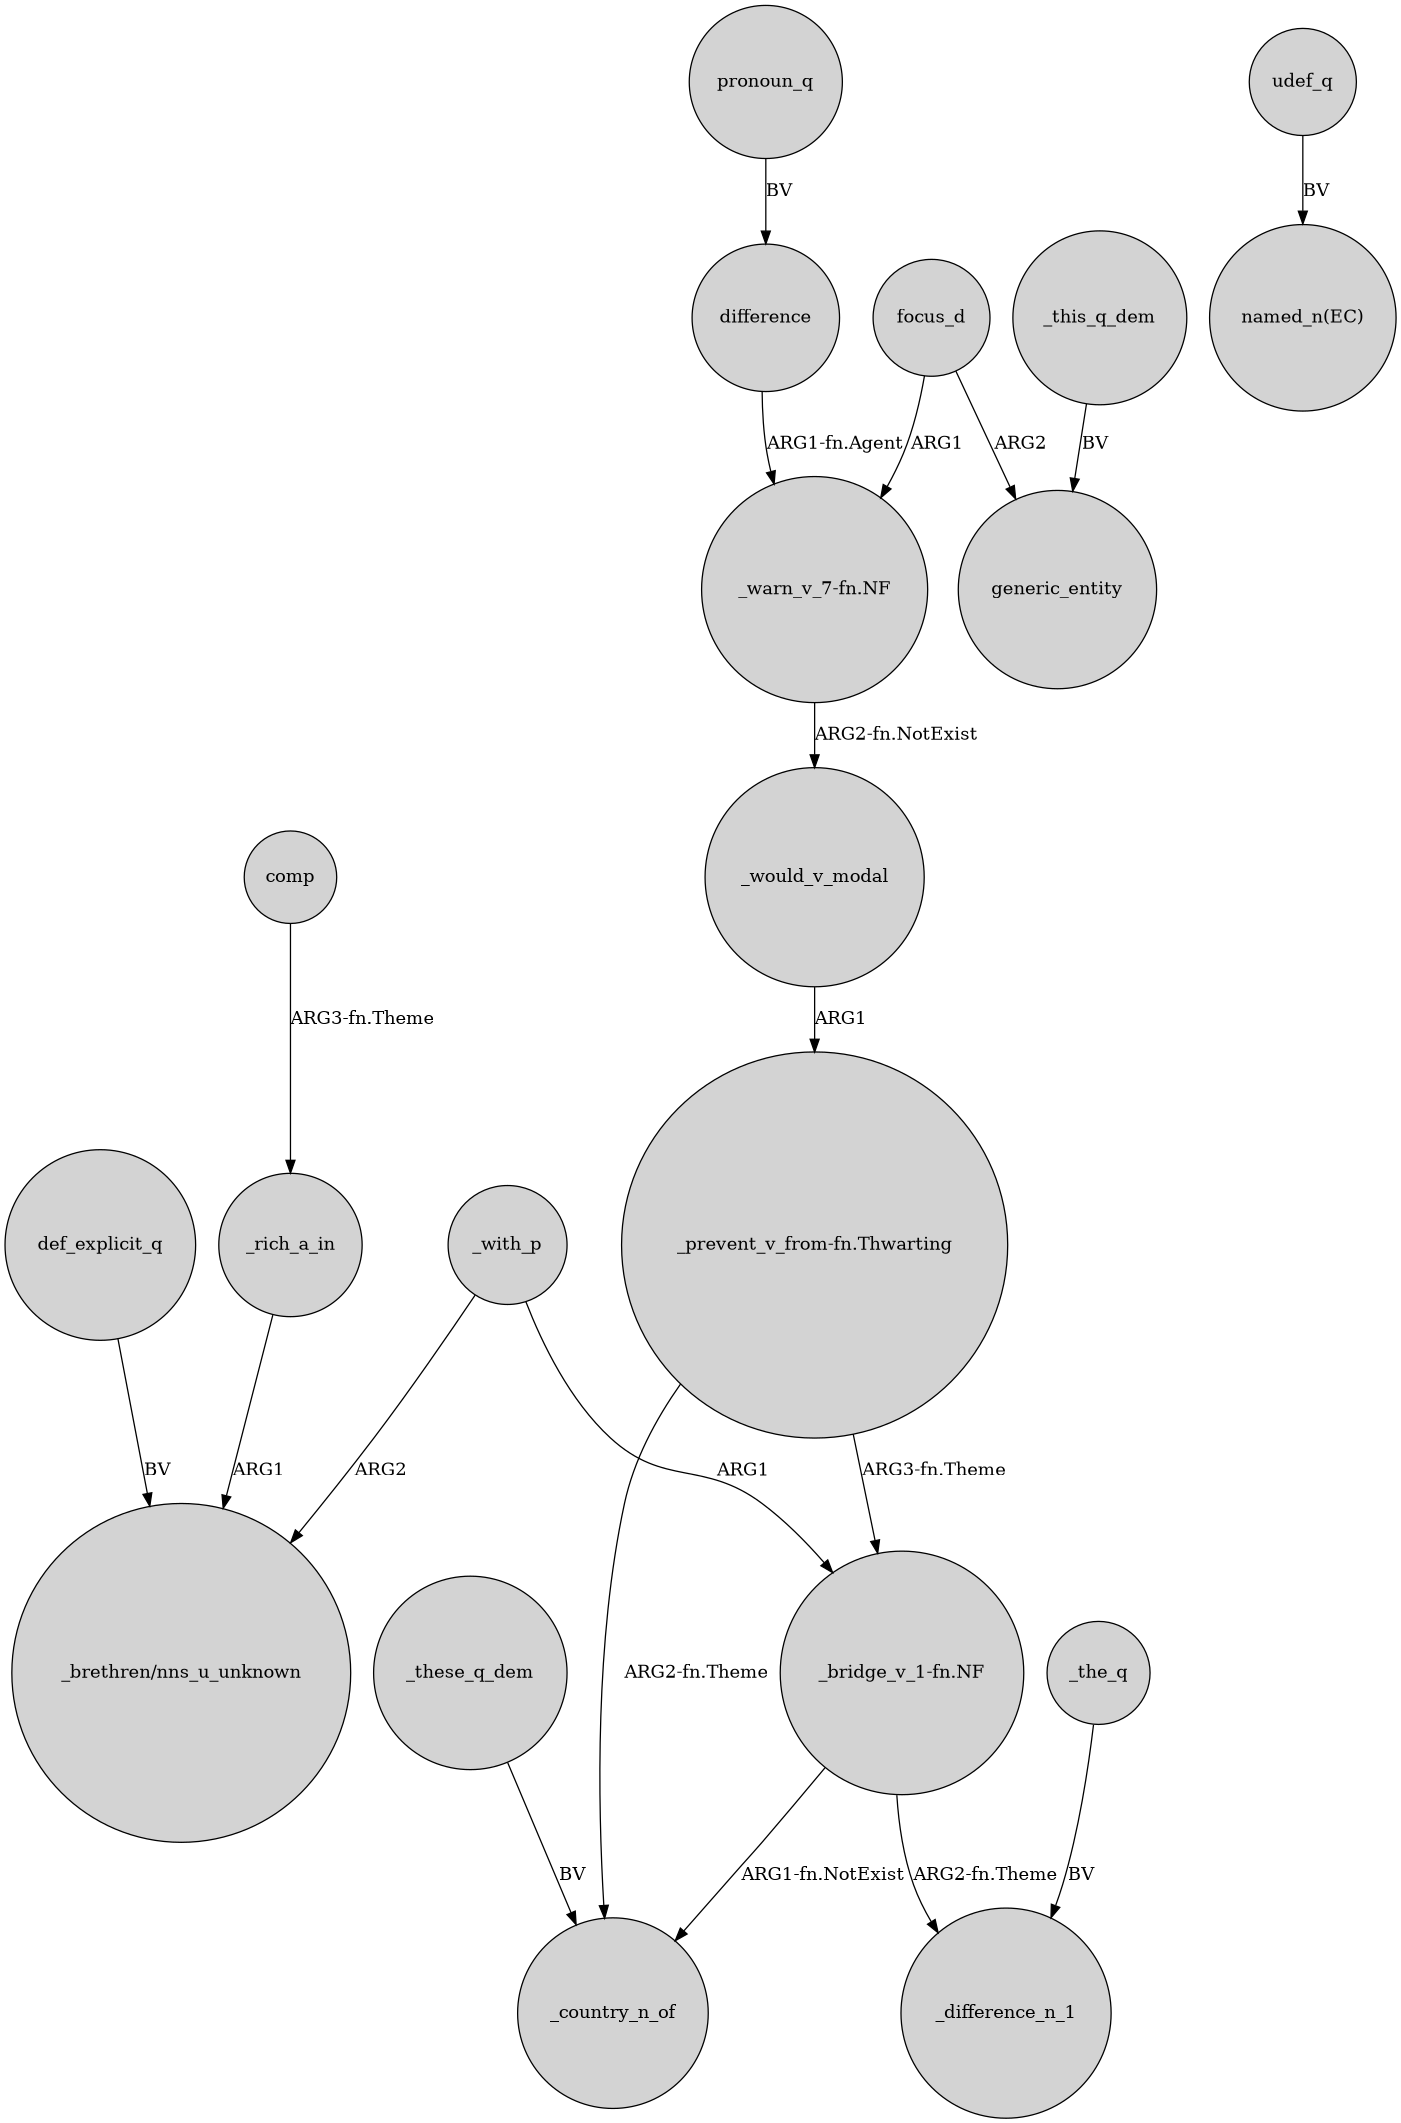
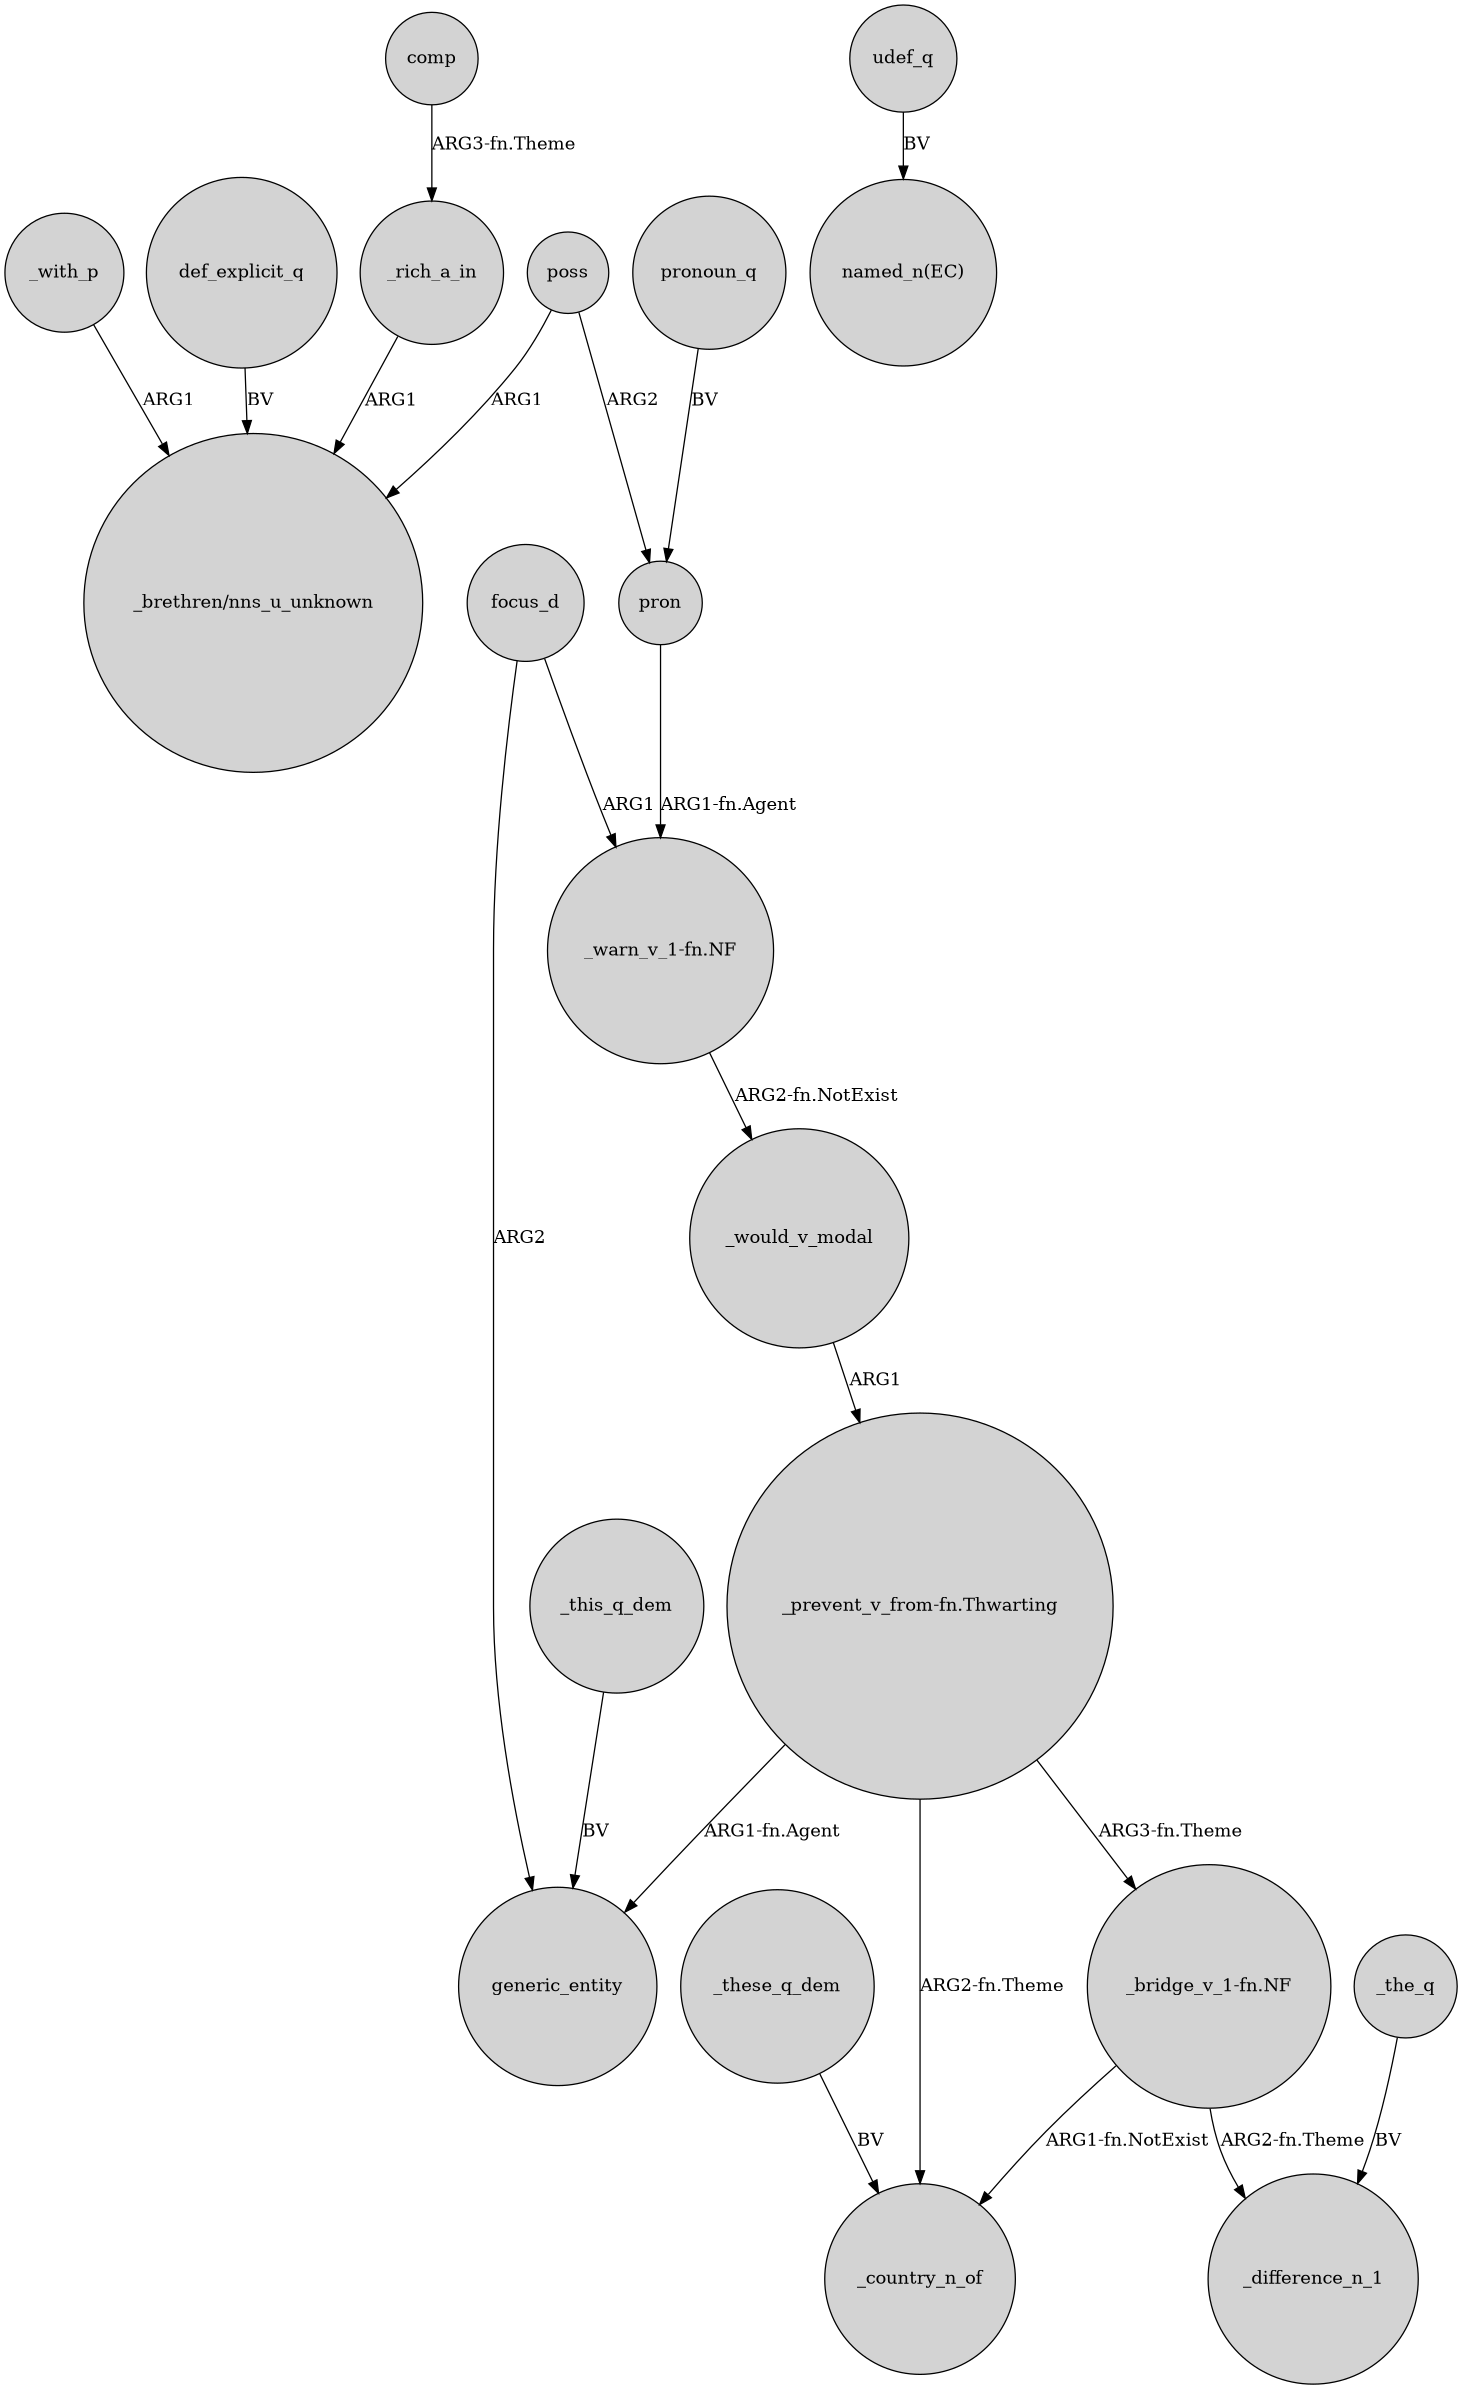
node "poss": added
node "difference": label "difference" -> "pron"
node "_warn_v_7-fn.NF": label "_warn_v_7-fn.NF" -> "_warn_v_1-fn.NF"
edge "_with_p" -> "_bridge_v_1-fn.NF": removed, label "ARG1"
edge "_with_p" -> "_brethren/nns_u_unknown": label "ARG2" -> "ARG1"
edge "_prevent_v_from-fn.Thwarting" -> "generic_entity": added, label "ARG1-fn.Agent"
